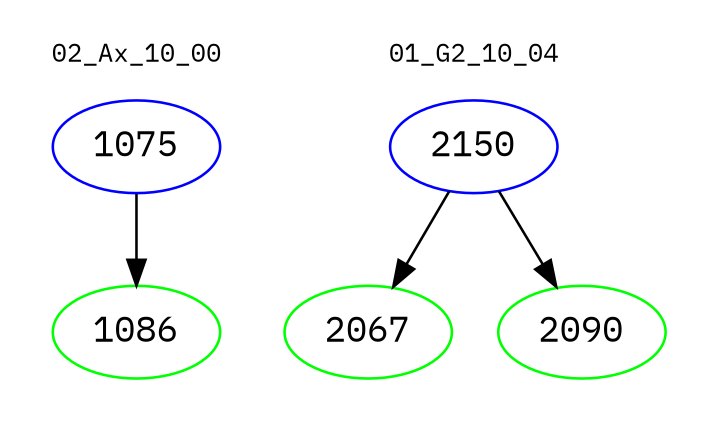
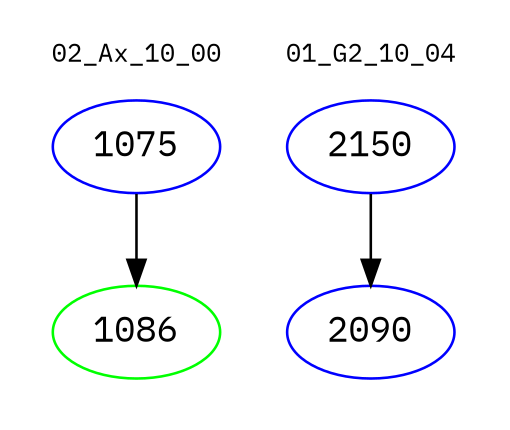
node "2067": removed
node "2090": color green -> blue
